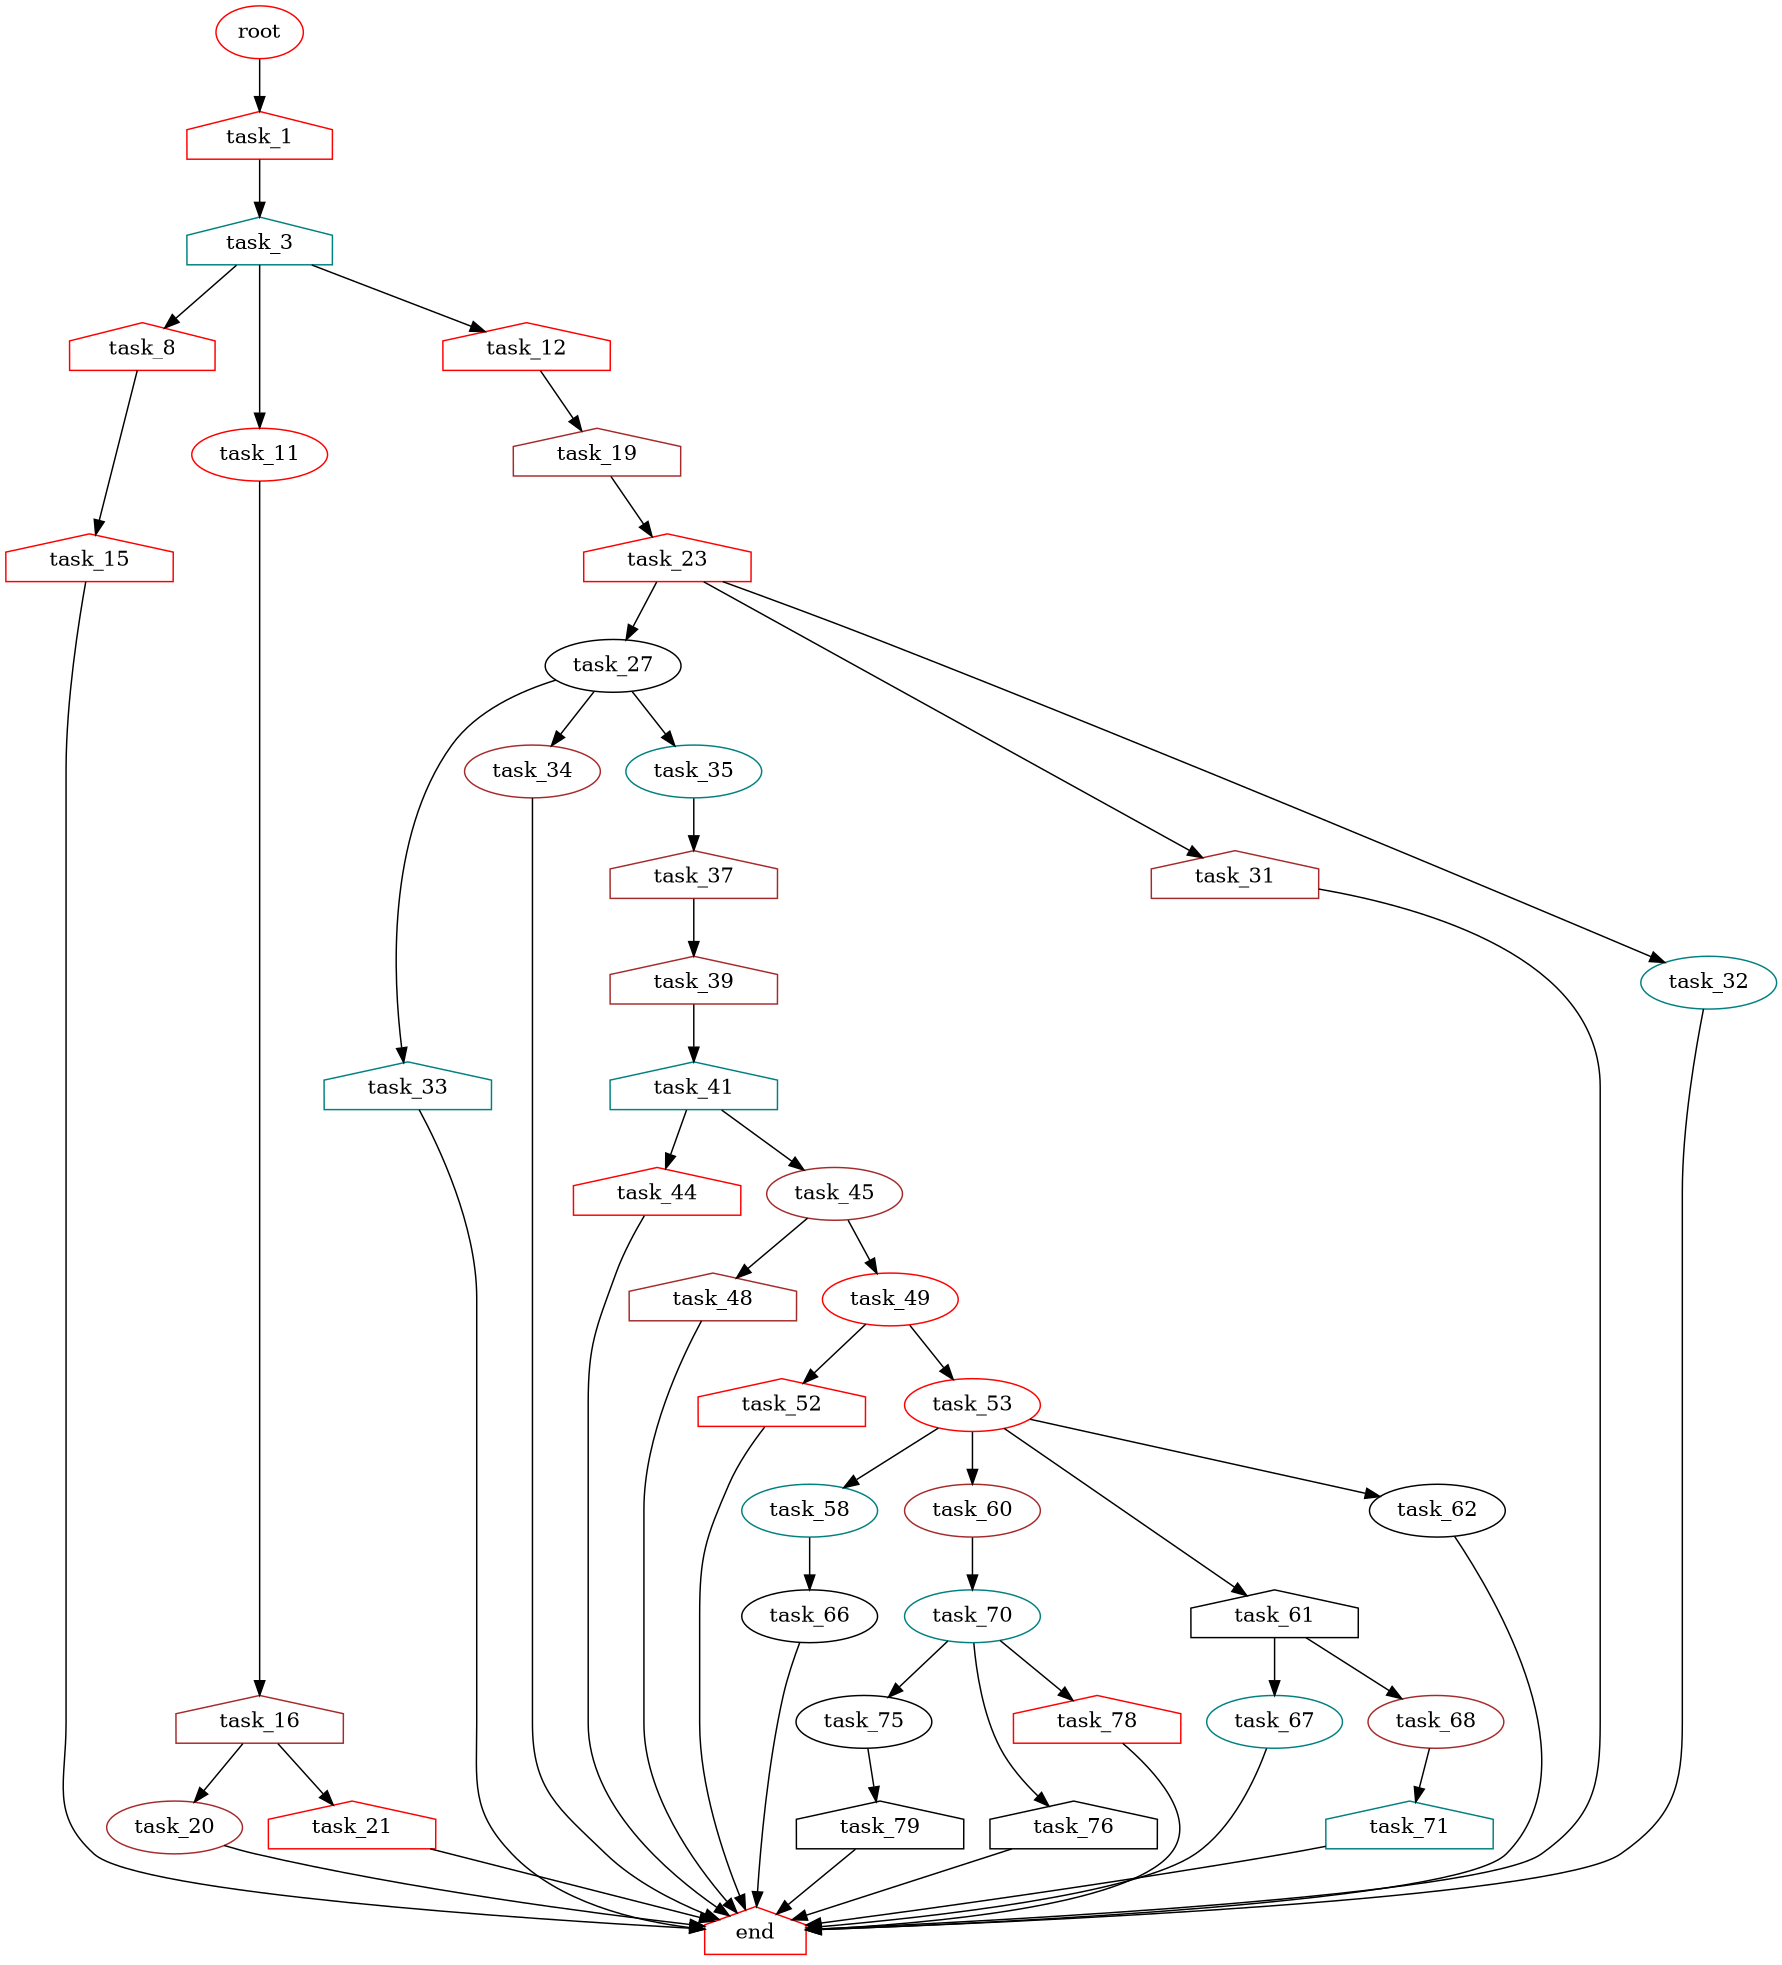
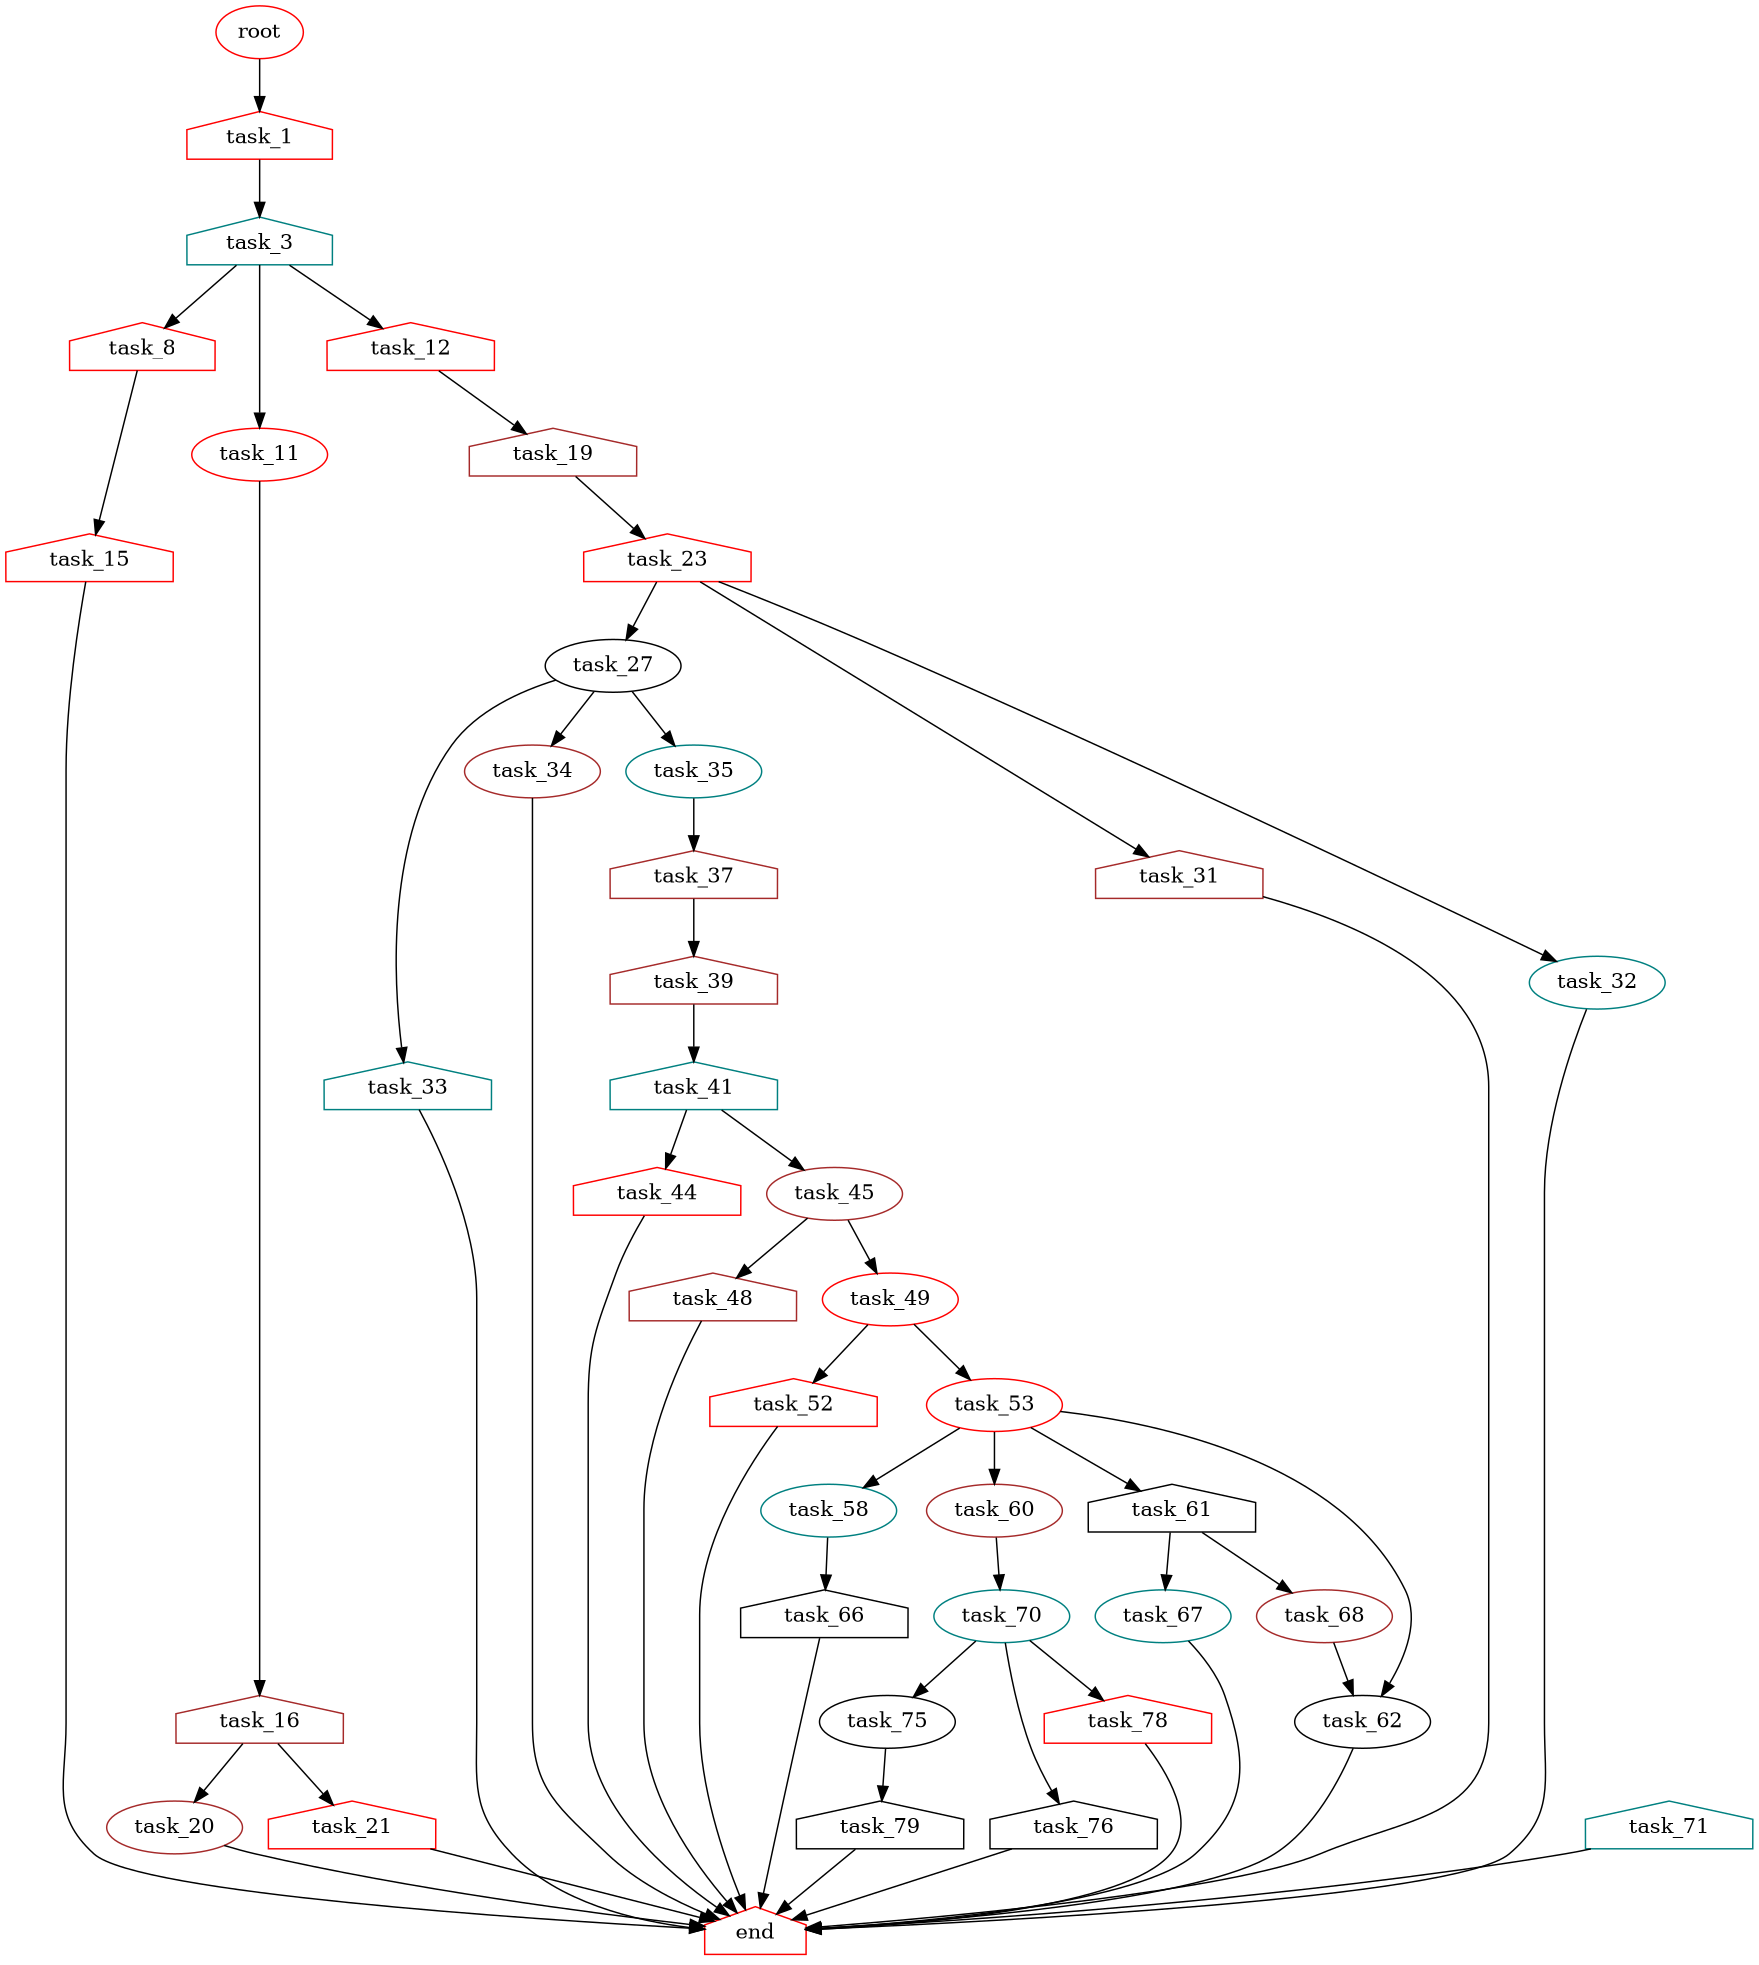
node "task_66": shape ellipse -> house
edge "task_68" -> "task_71": now "task_68" -> "task_62"
